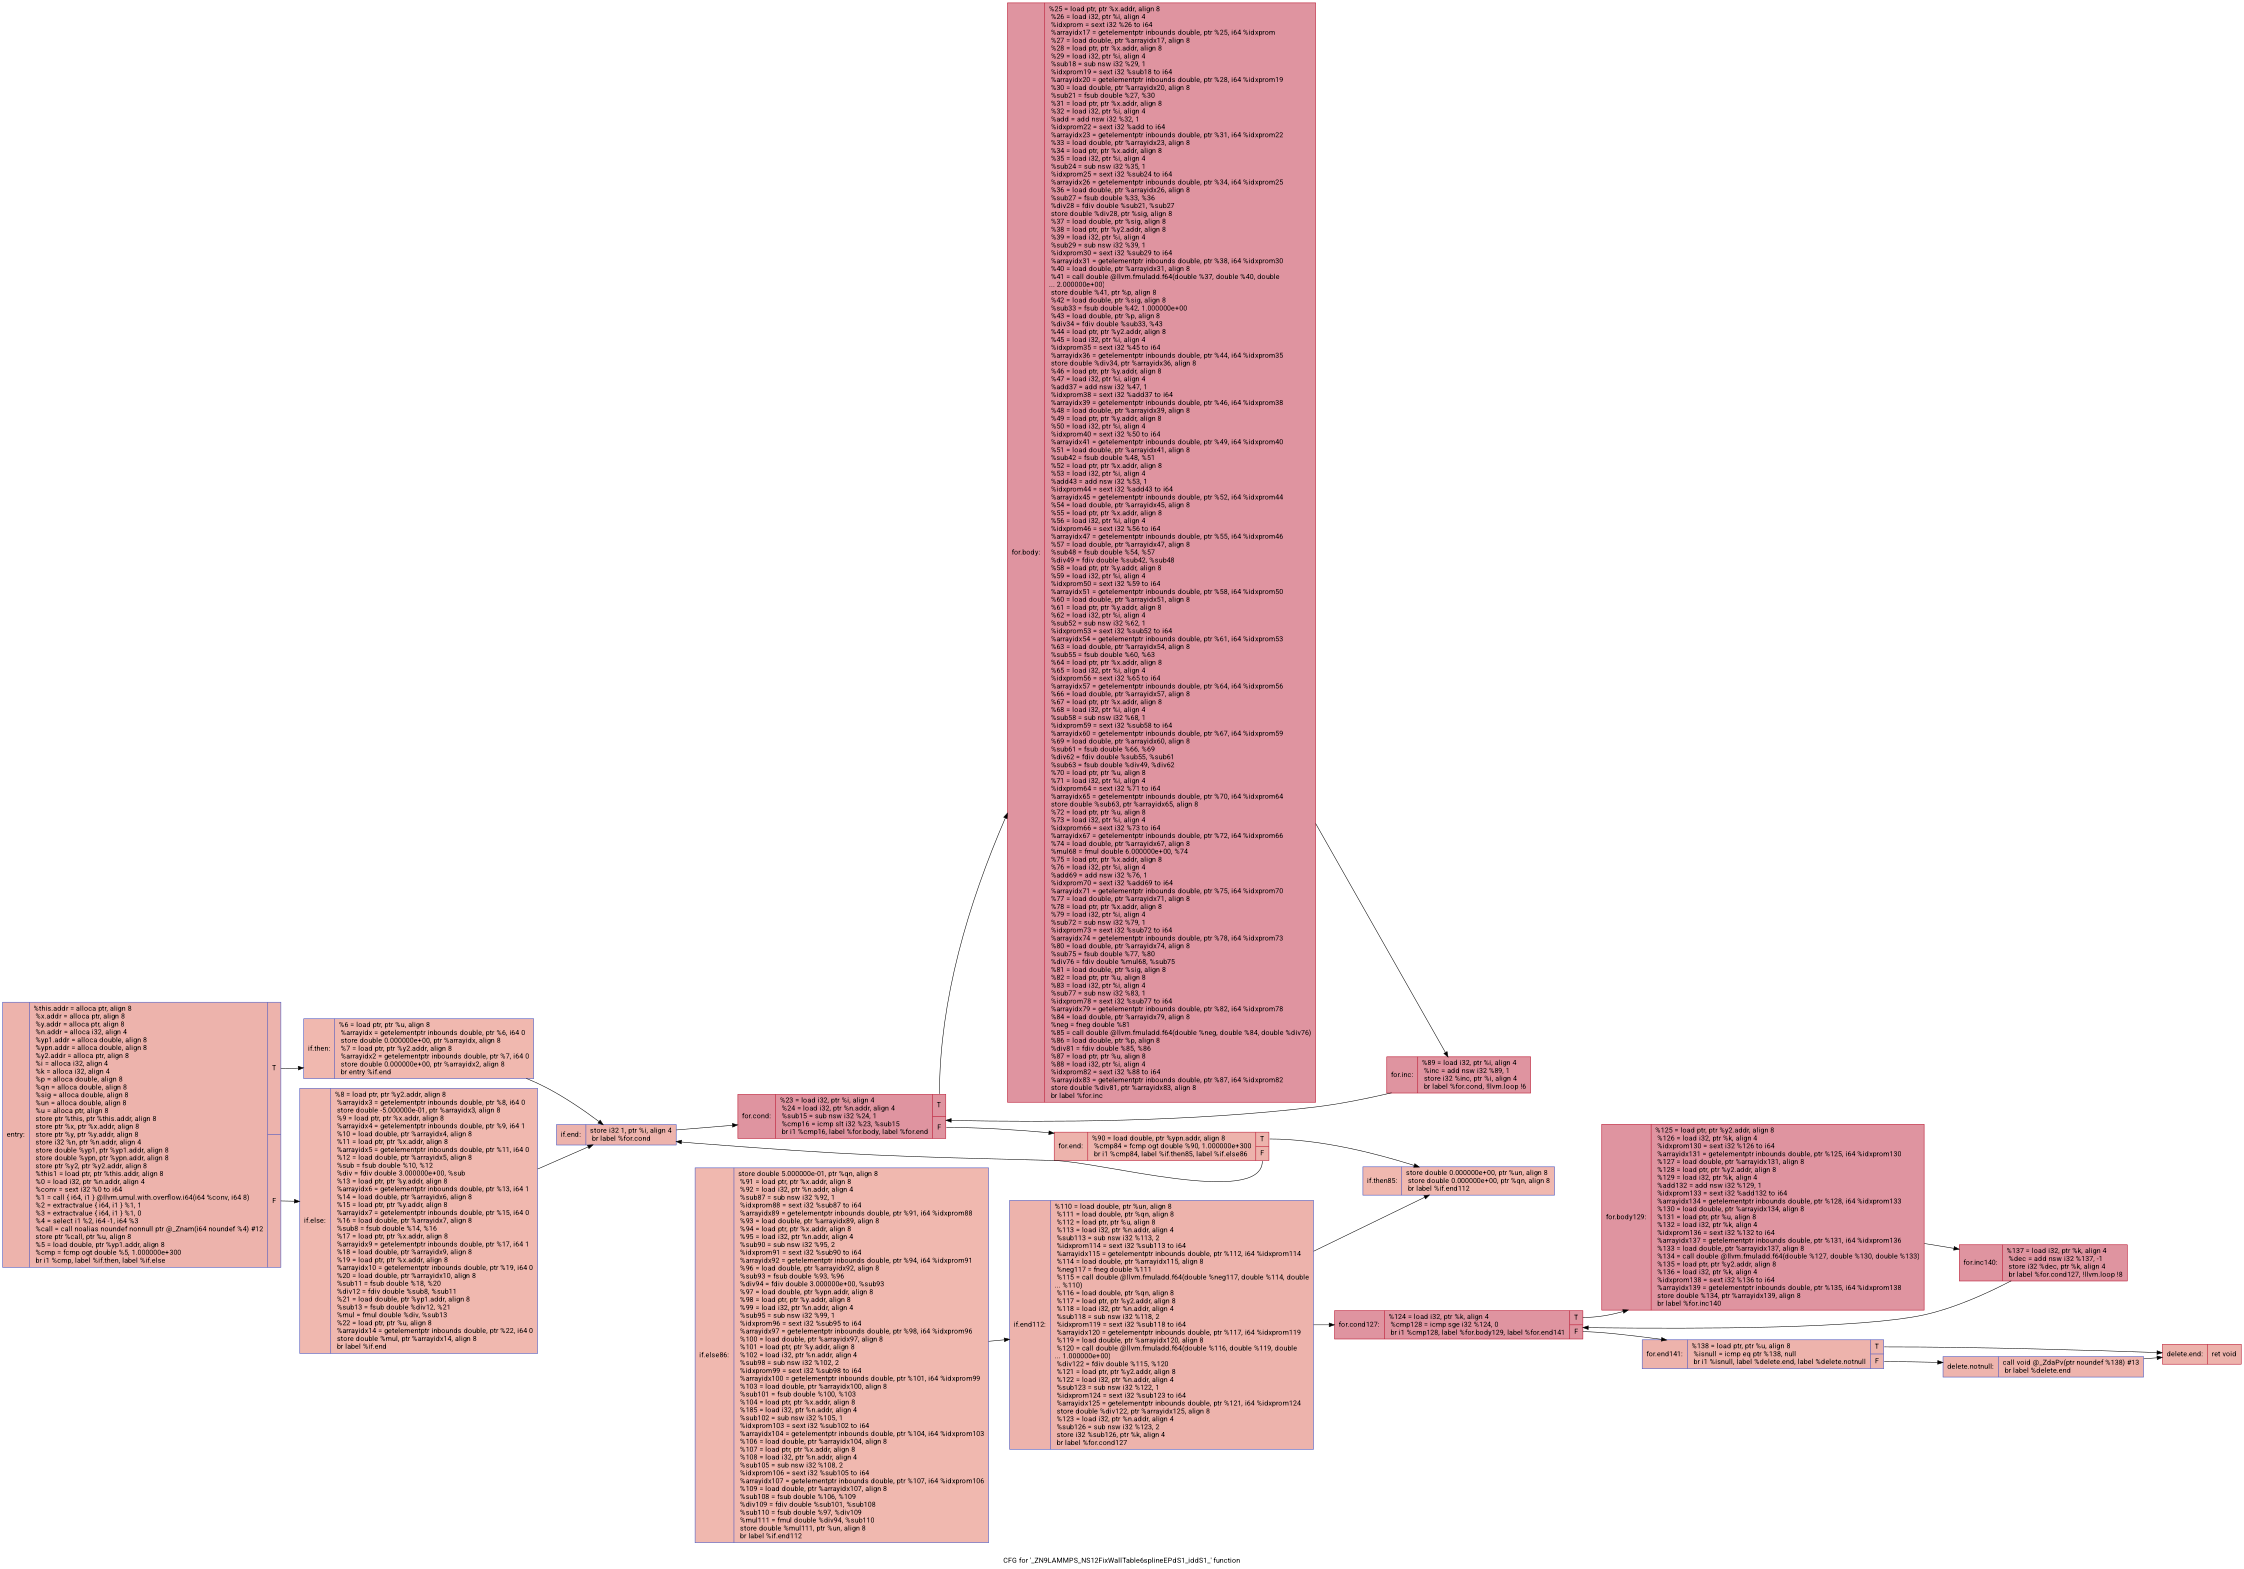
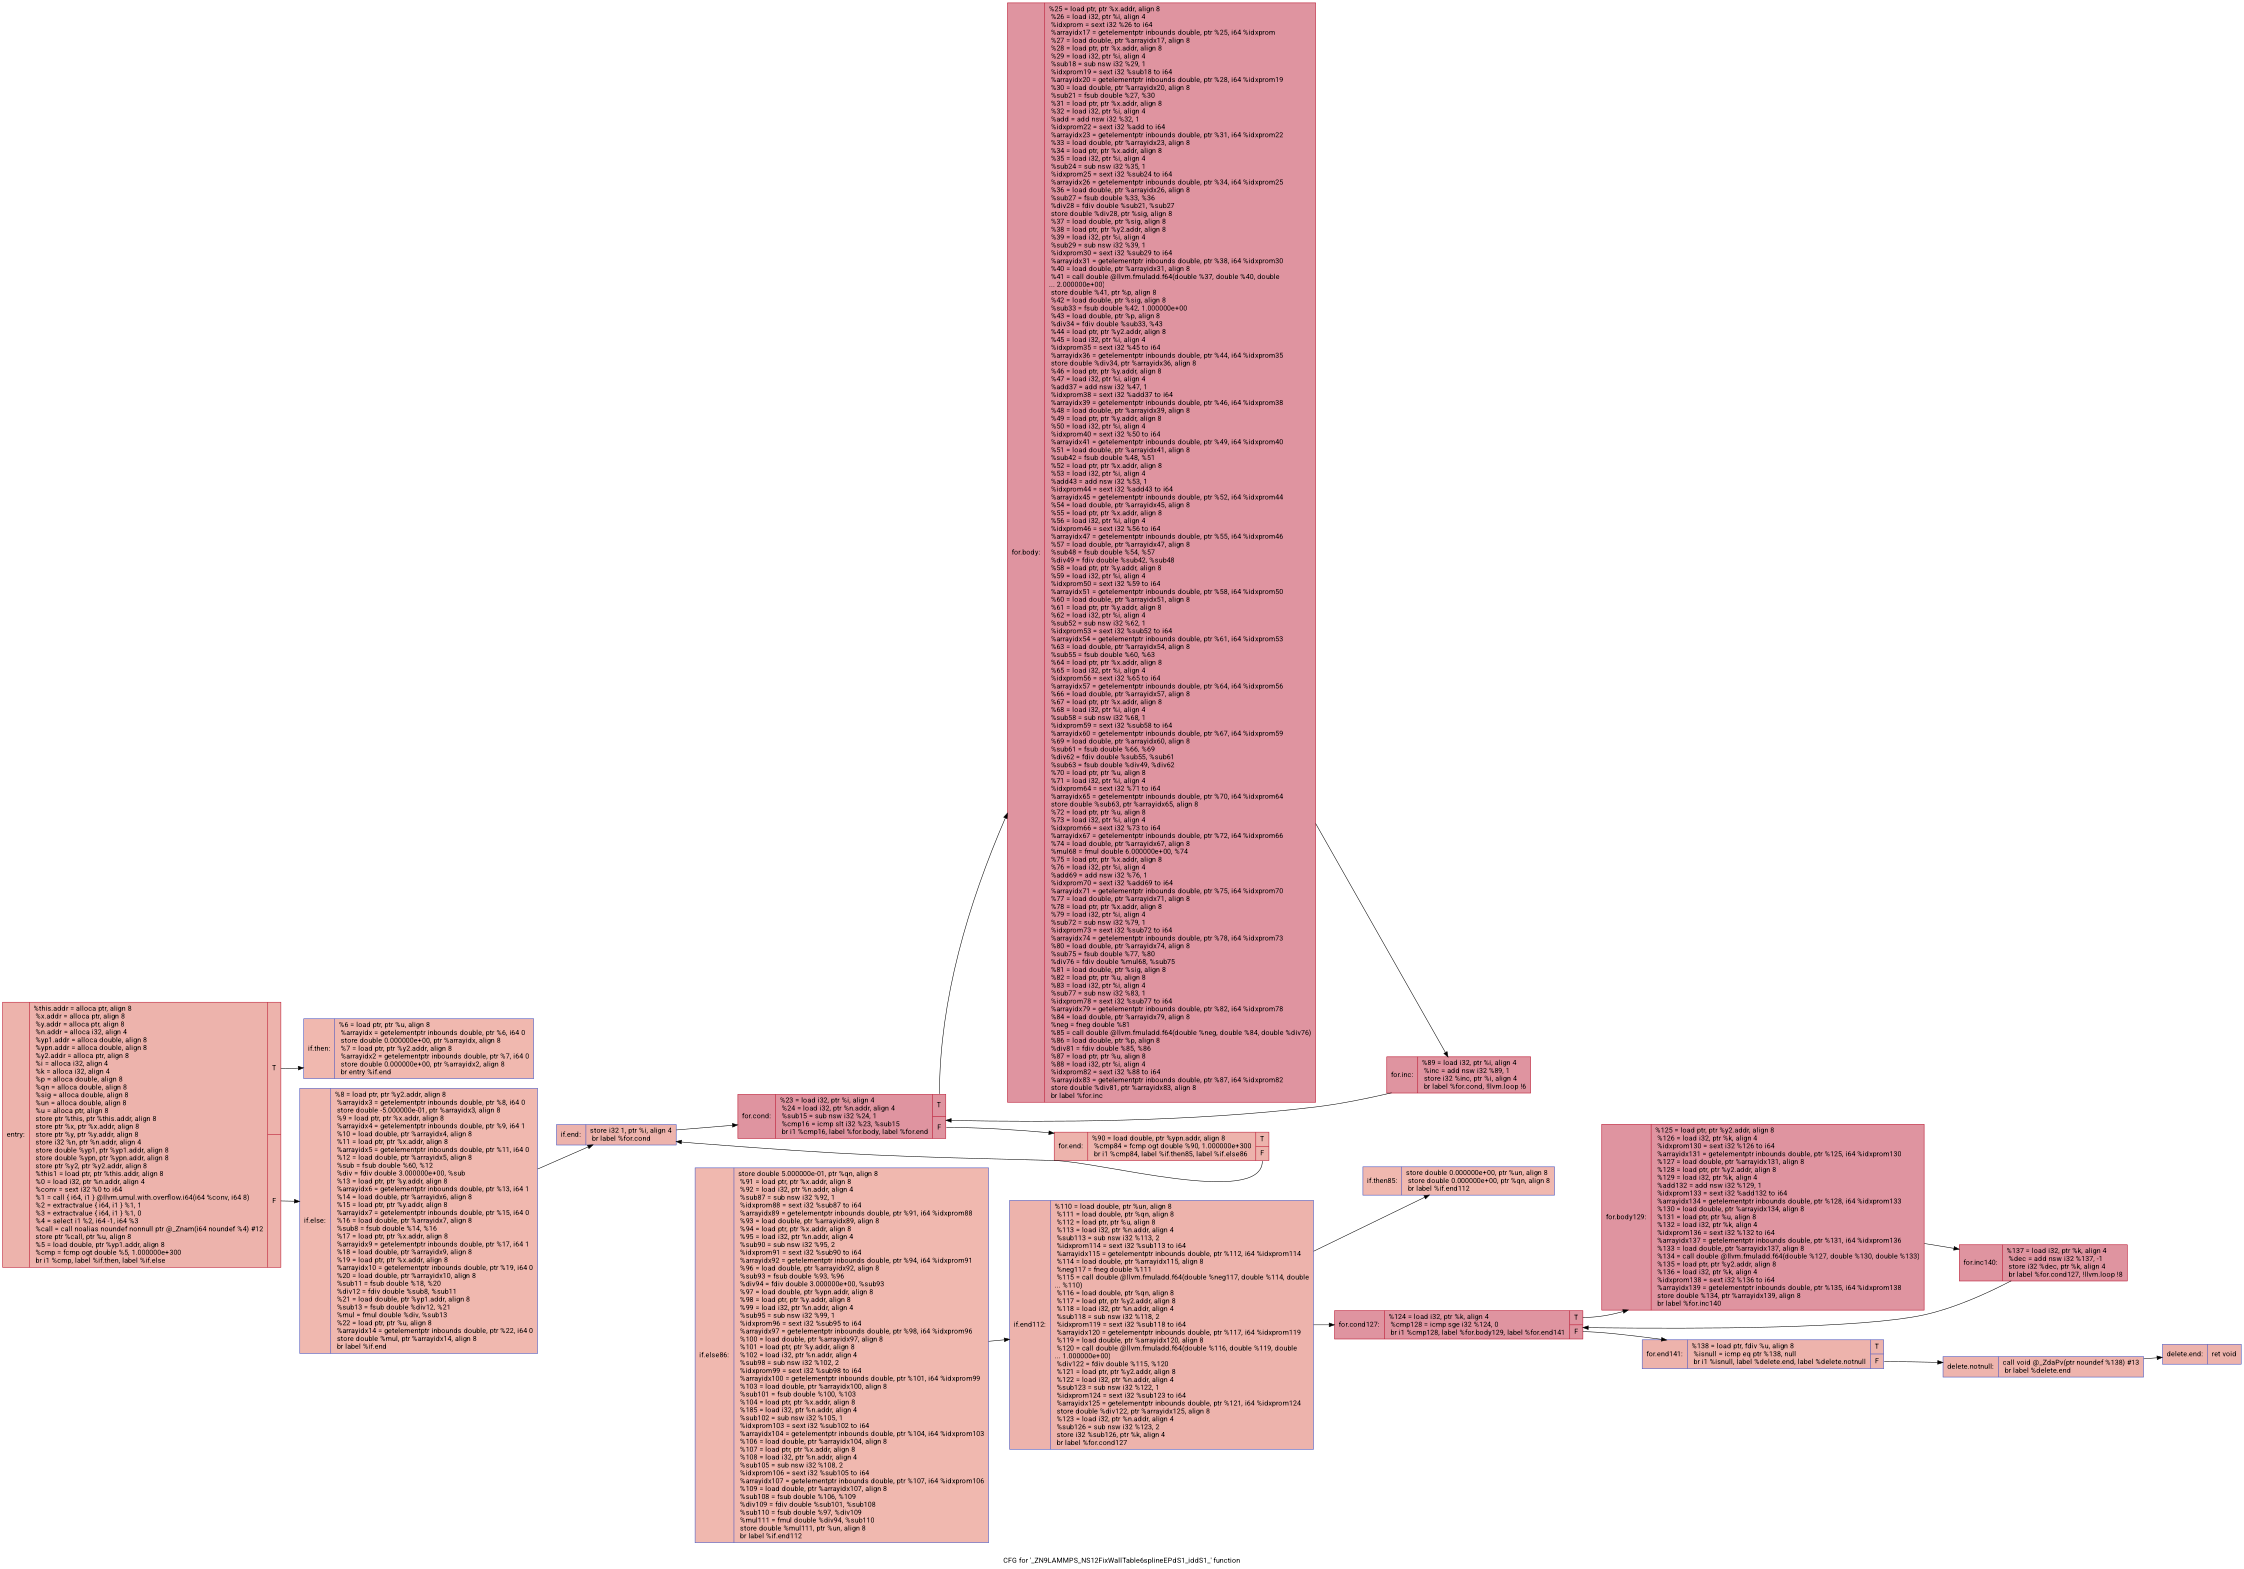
edge "if.then:" -> "if.end:": removed
node "entry:": color #3d50c3ff -> #b70d28ff
edge "for.end:" -> "if.then85:": removed
node "if.else:": text "%sub = fsub double %10, %12" -> "%sub = fsub double %60, %12"
node "for.end141:": text "%138 = load ptr, ptr %u, align 8" -> "%138 = load ptr, fdiv %u, align 8"
edge "for.end141:" -> "delete.end:": removed
node "delete.end:": color #b70d28ff -> #3d50c3ff
